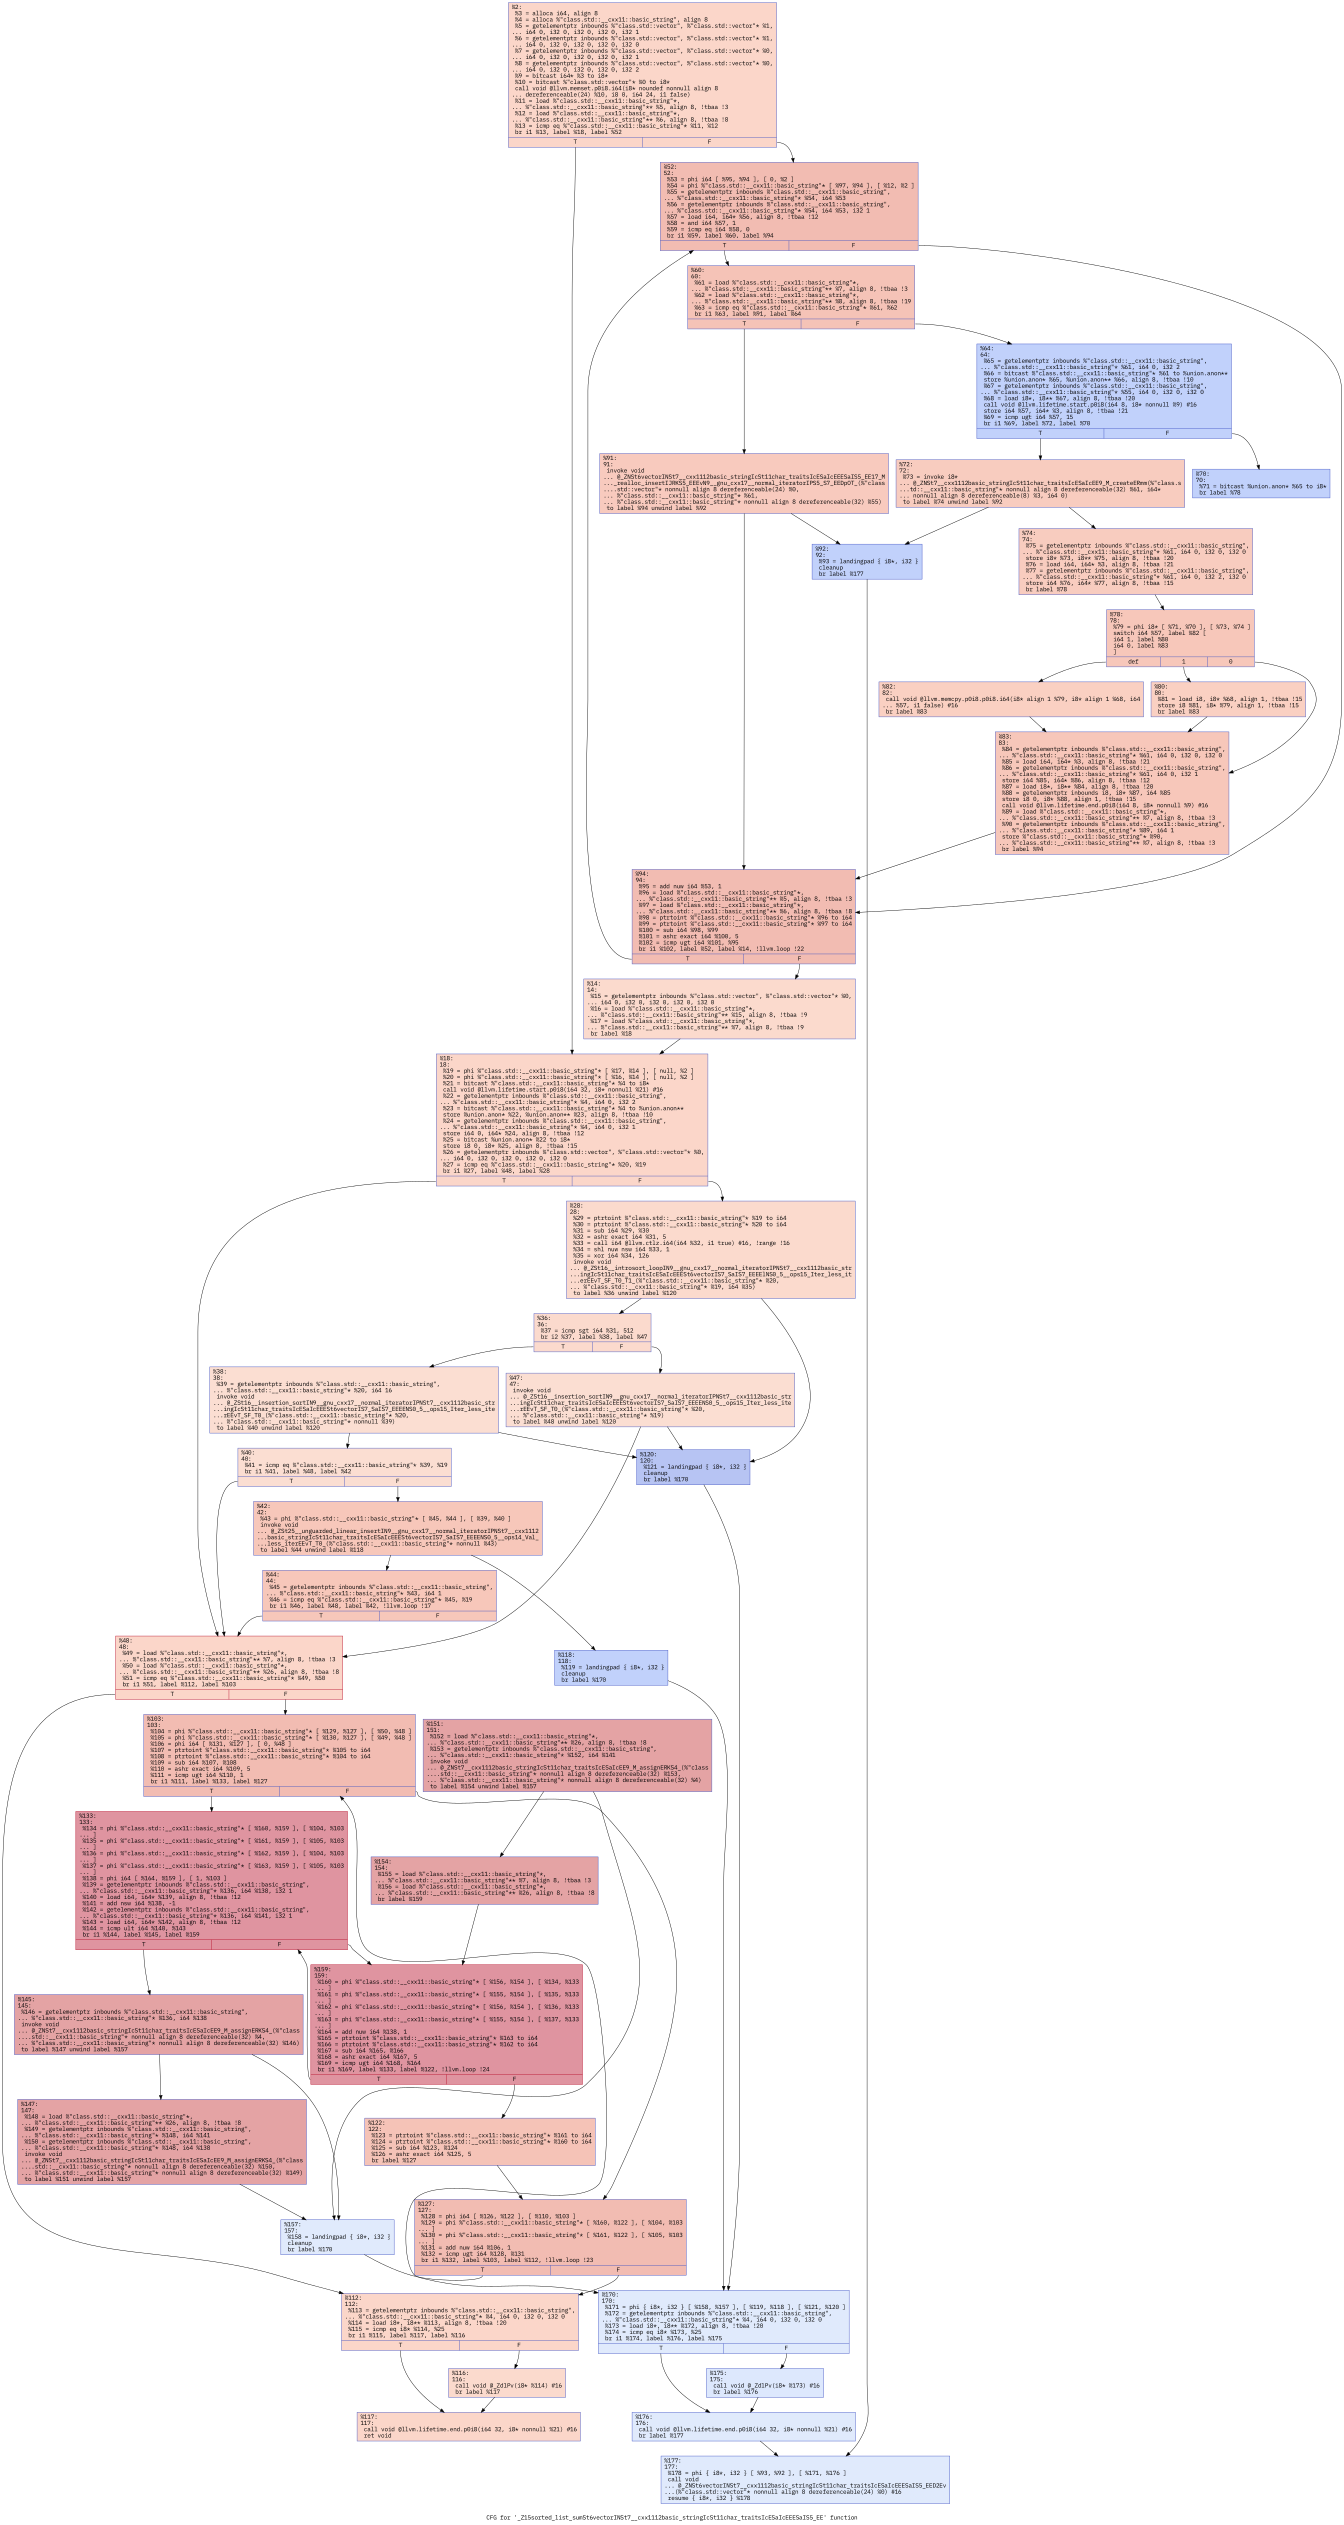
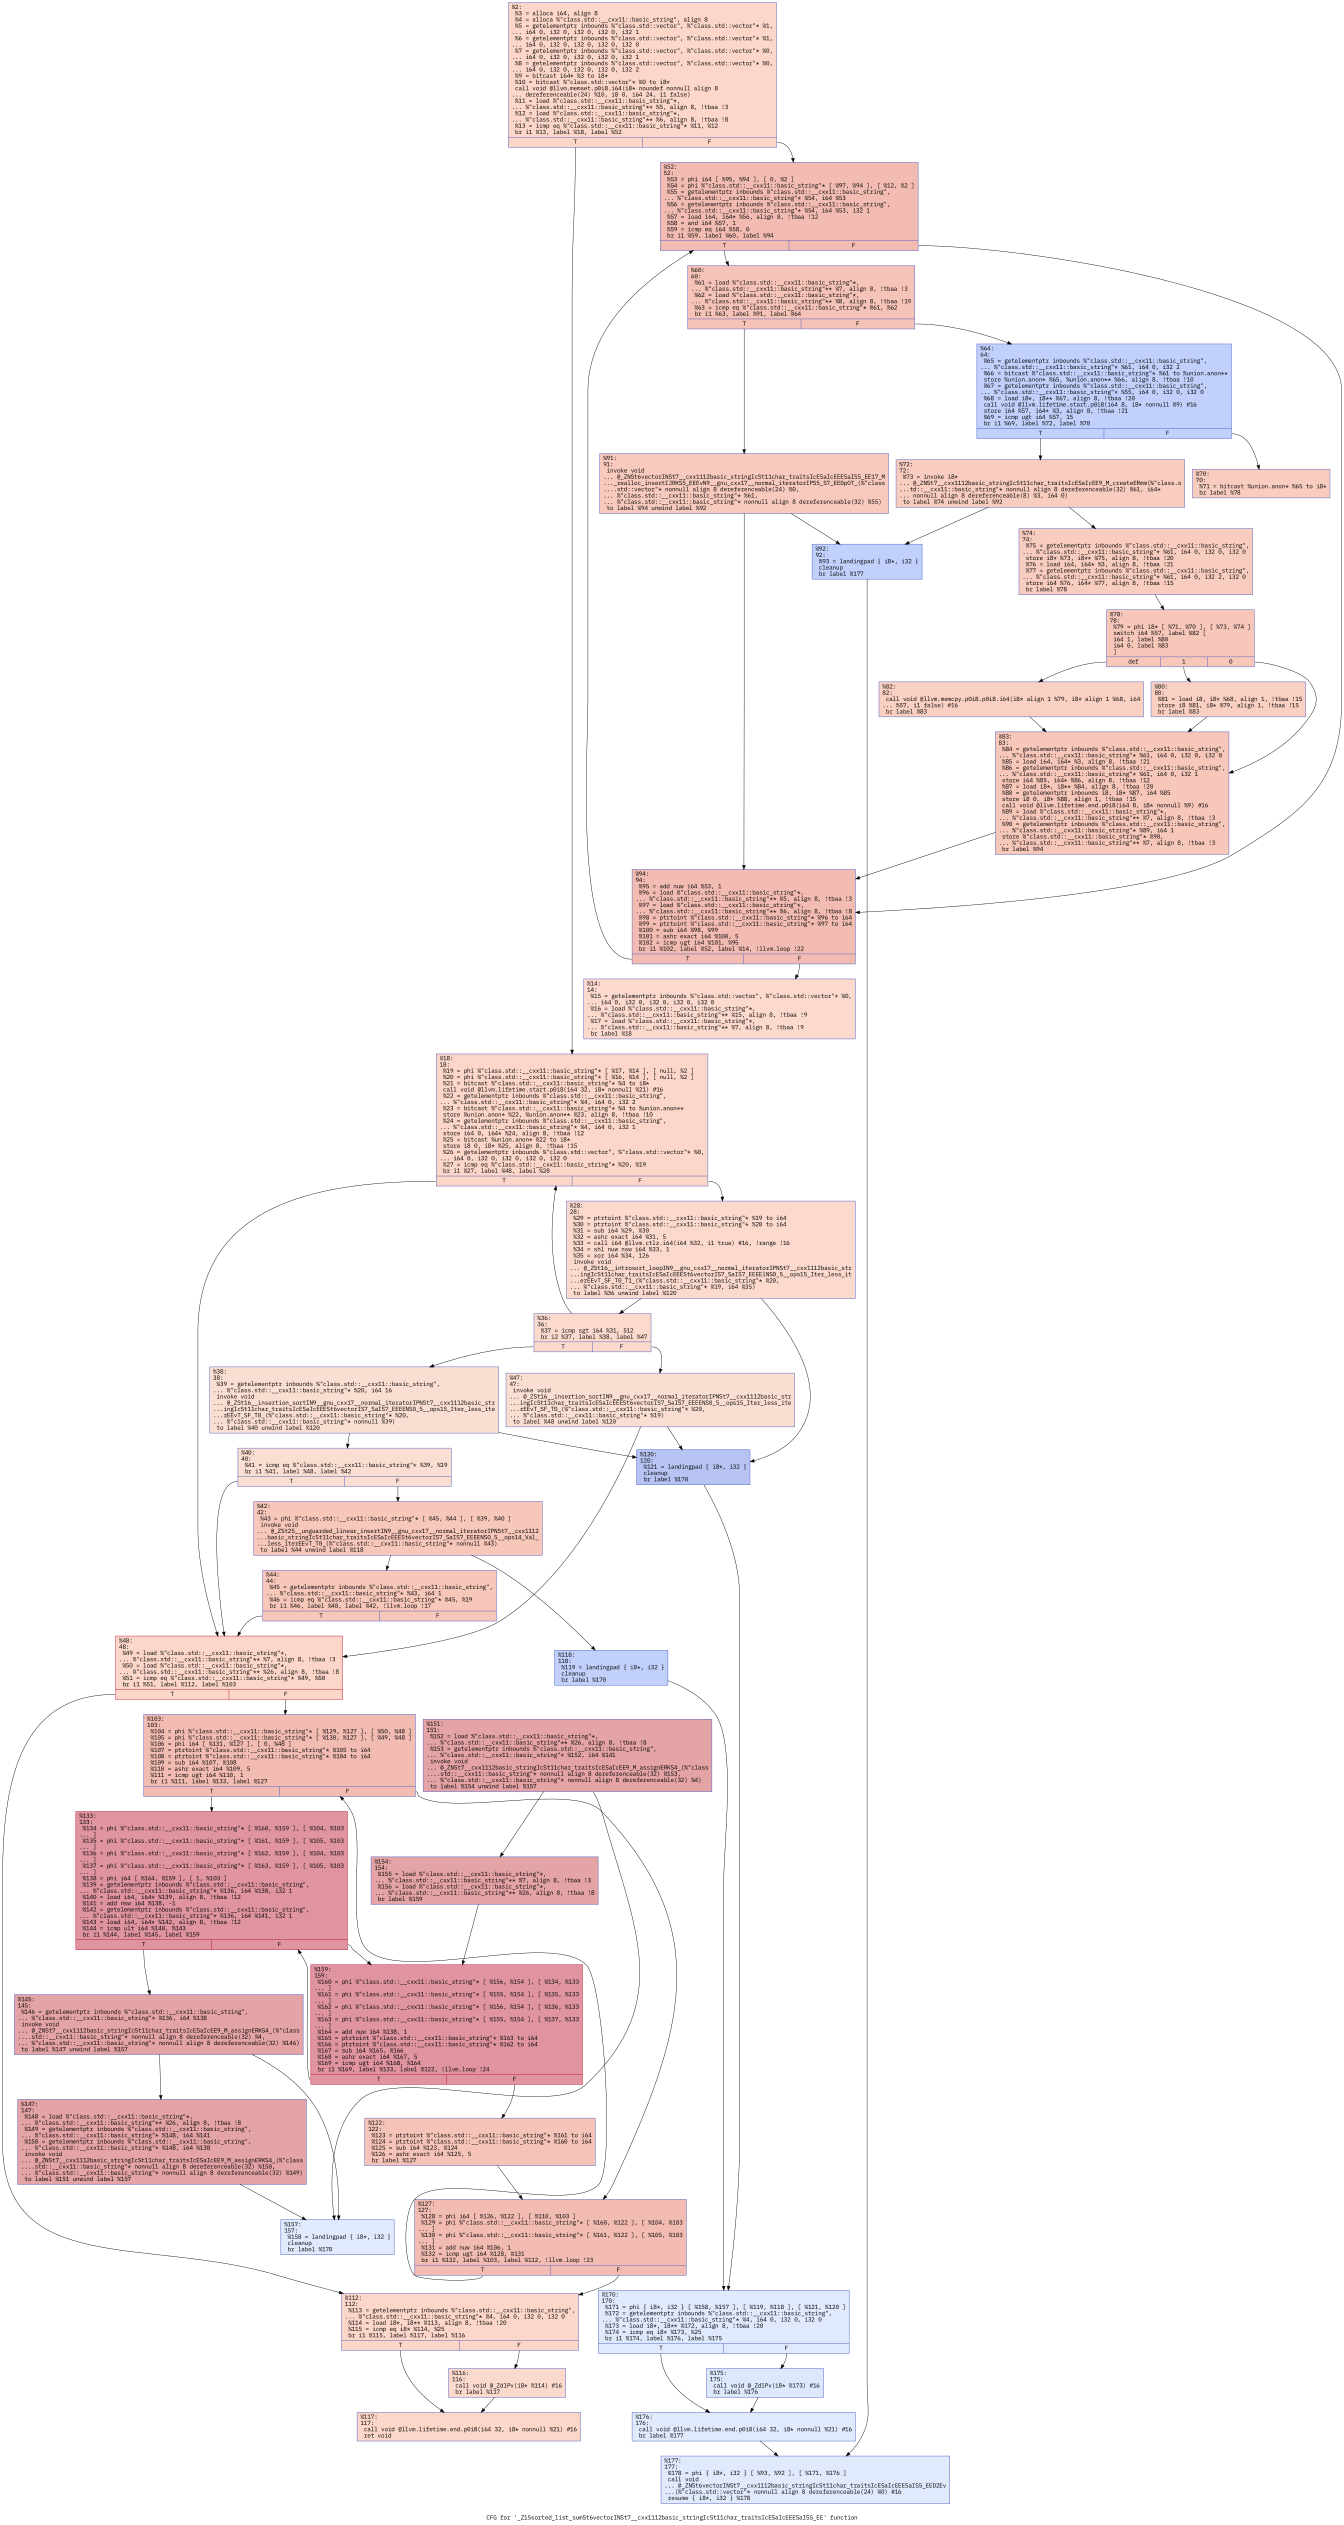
node "%70:": fillcolor #7396f570 -> #f08b6e70
edge "%14:" -> "%18:": now "%36:" -> "%18:"
edge "%157:" -> "%170:": removed
